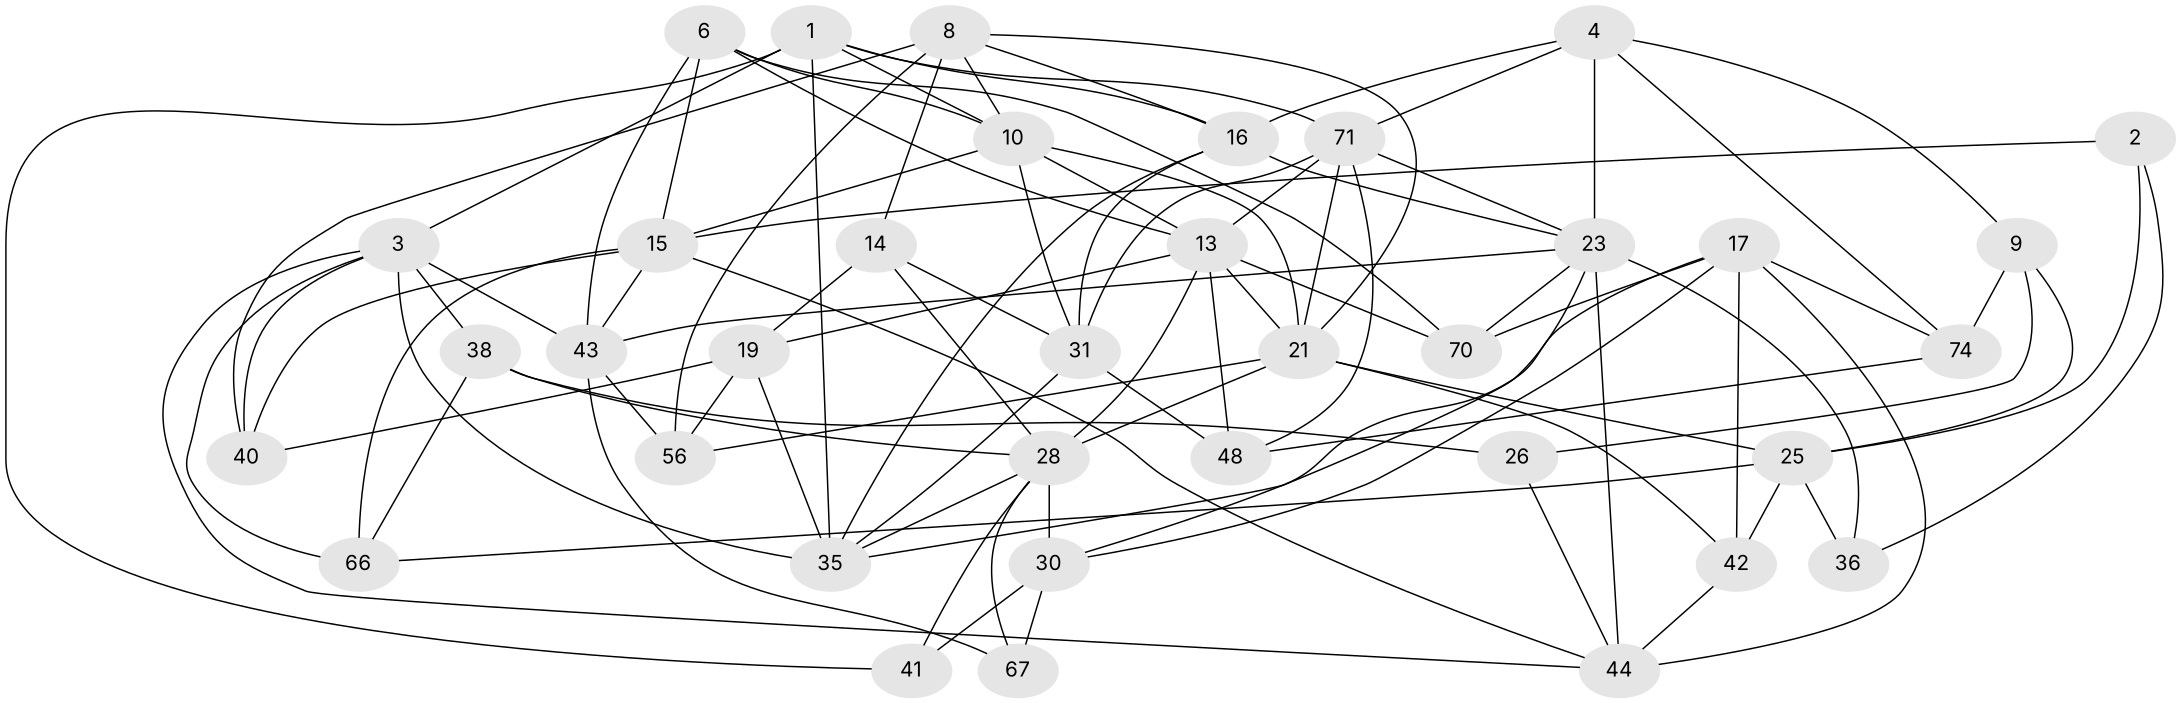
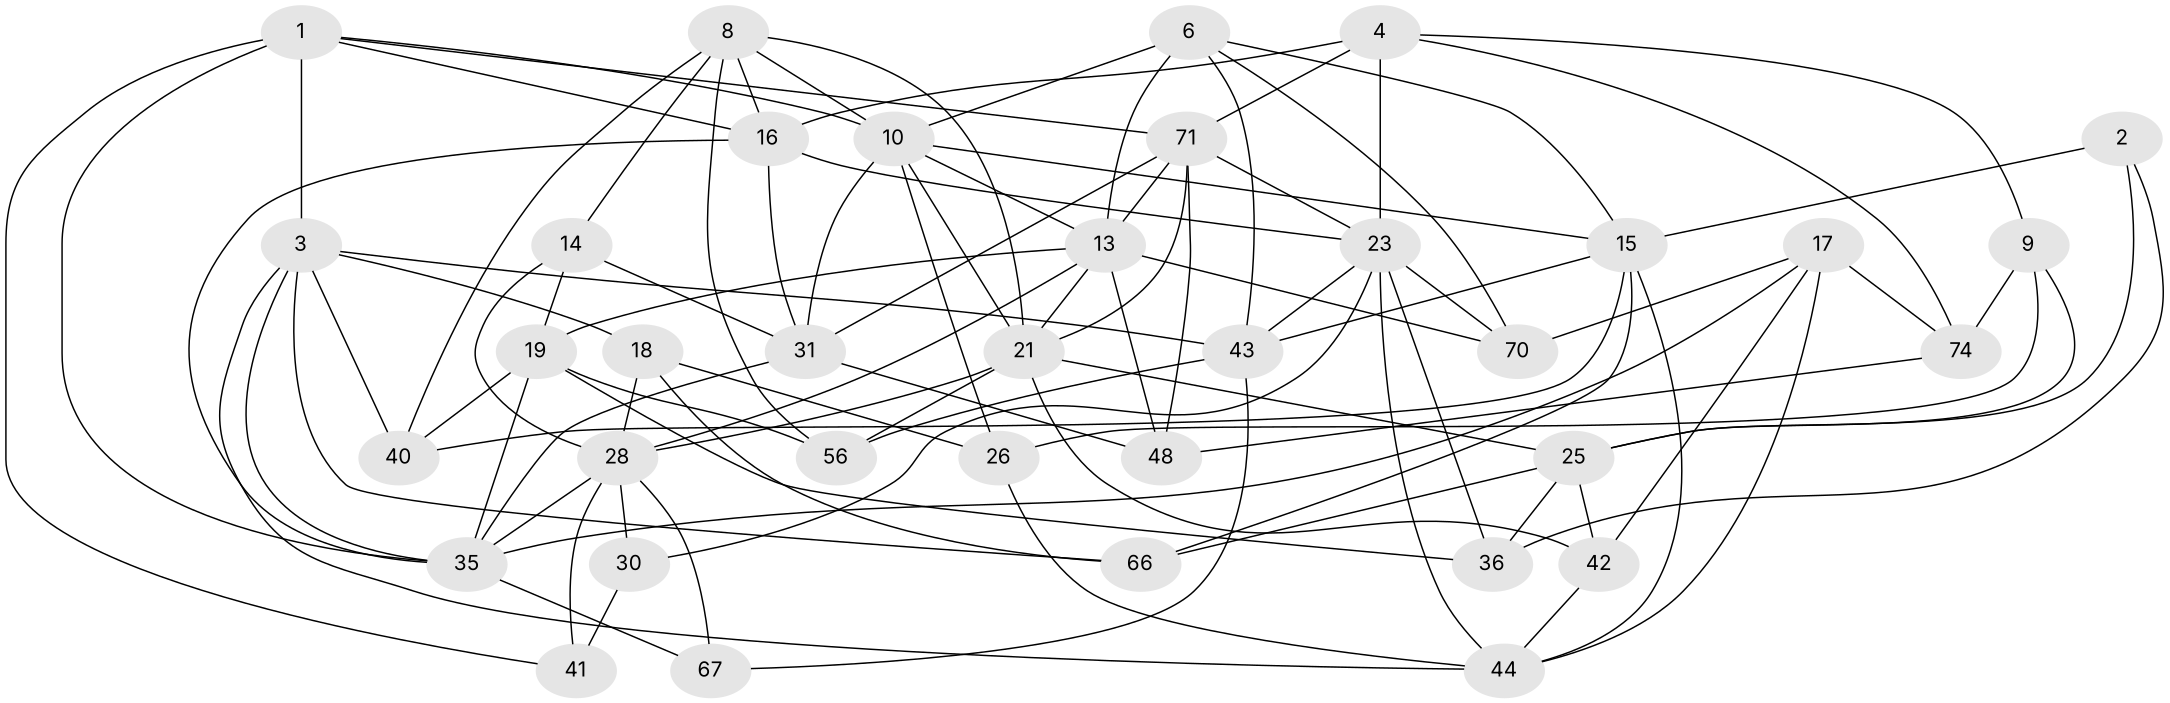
edge "10" -- "26": added
node "38": label "38" -> "18"
edge "17" -- "30": removed
edge "19" -- "36": added
edge "30" -- "67": now "35" -- "67"
